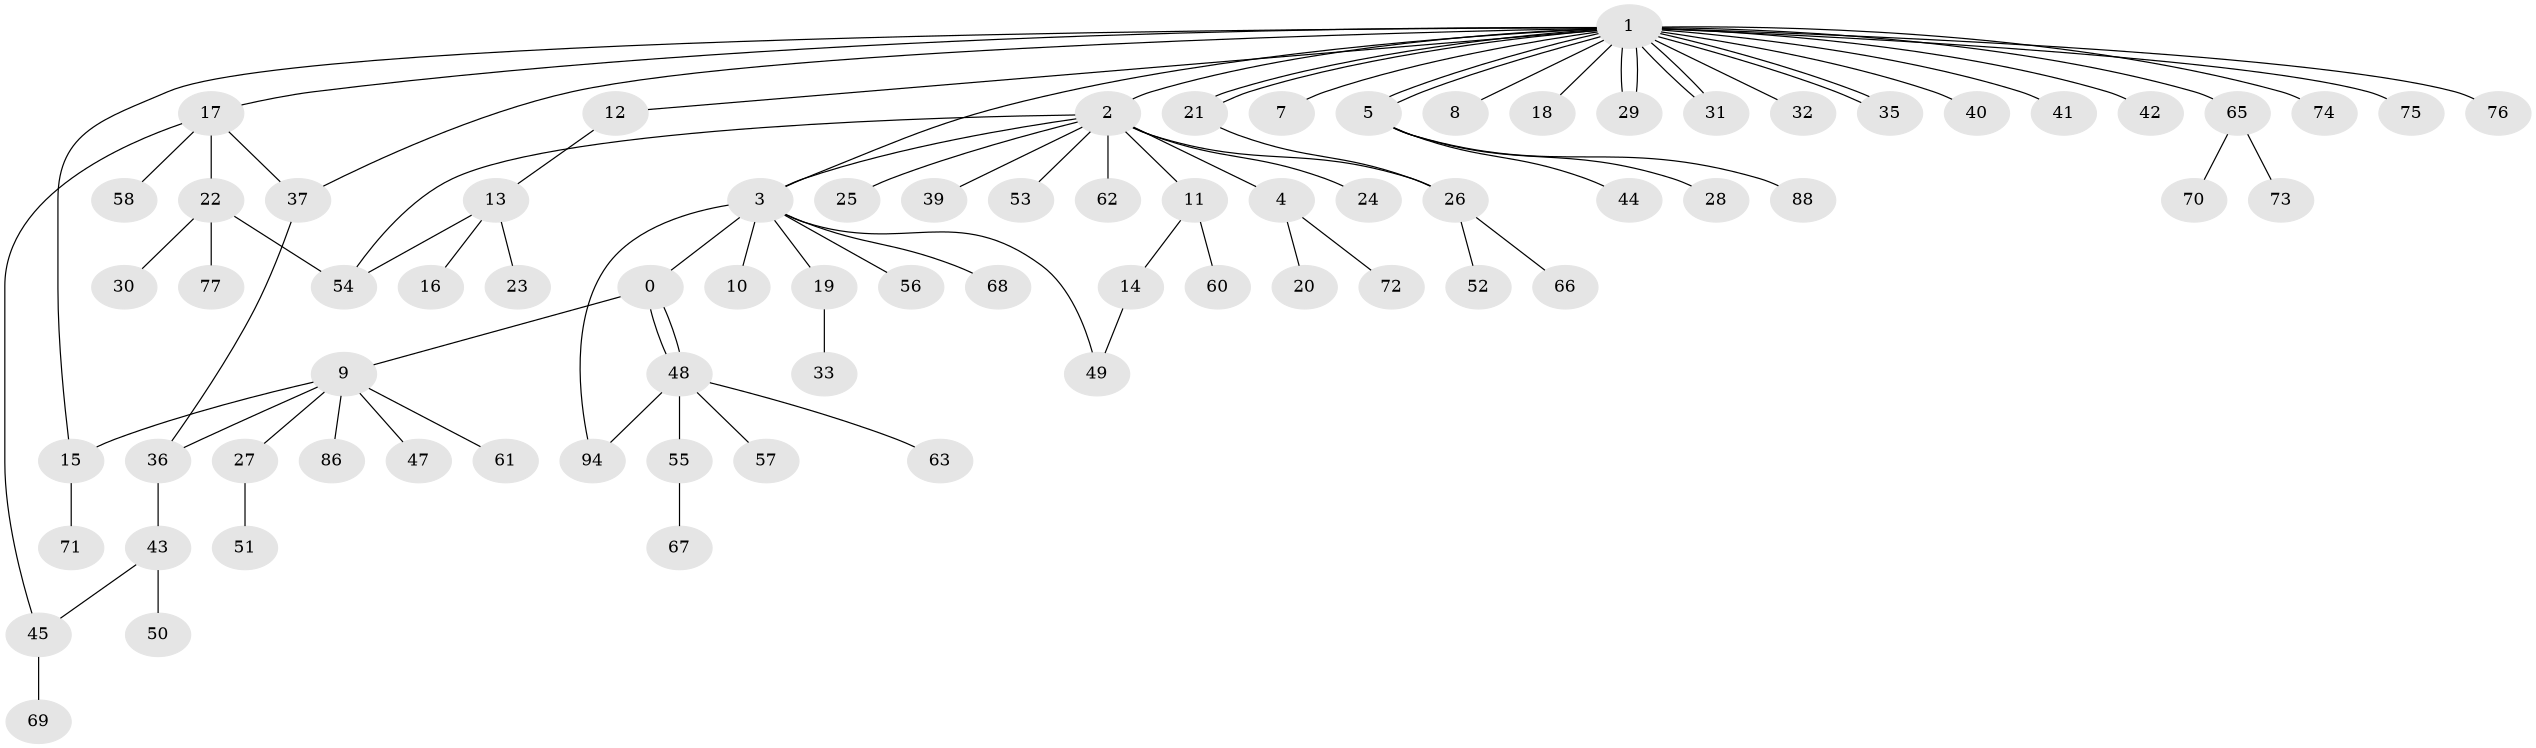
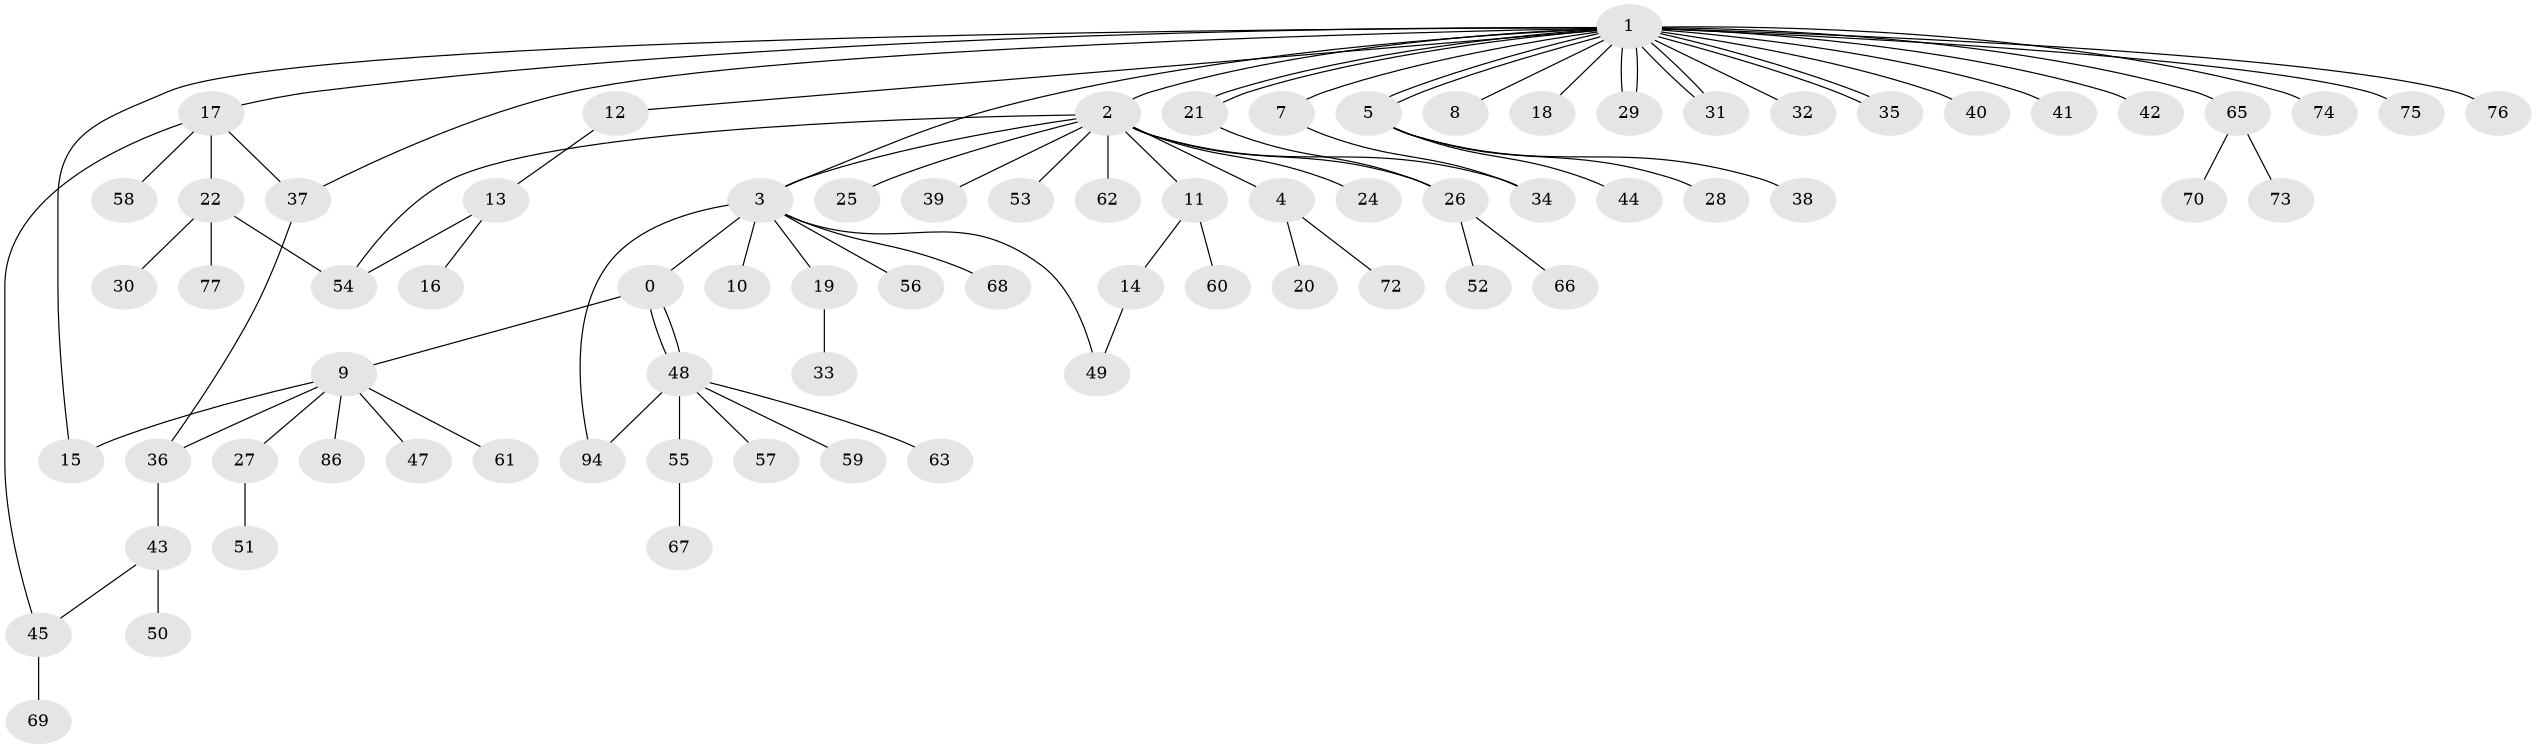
node "34": added
node "88": label "88" -> "38"
node "23": removed
node "59": added
node "71": removed
